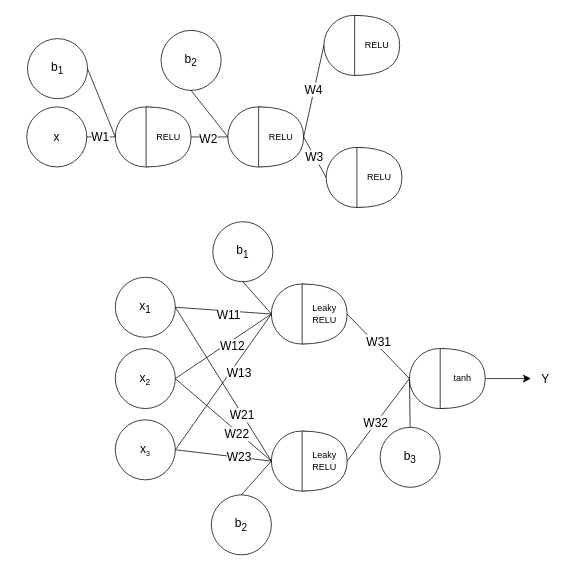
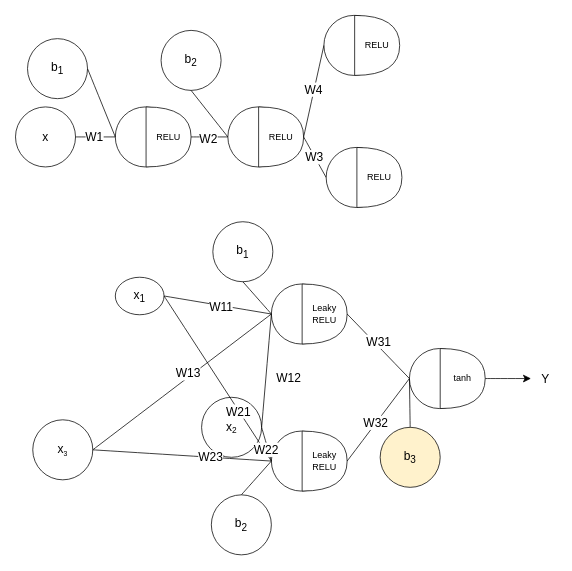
node "x": moved (57, 137) -> (45, 137)
node "x1": size 60x60 -> 49x38
node "x2": moved (145, 378) -> (231, 427)
node "x3": moved (145, 450) -> (63, 450)
node "b3": fillcolor #ffffff -> #fff2cc
